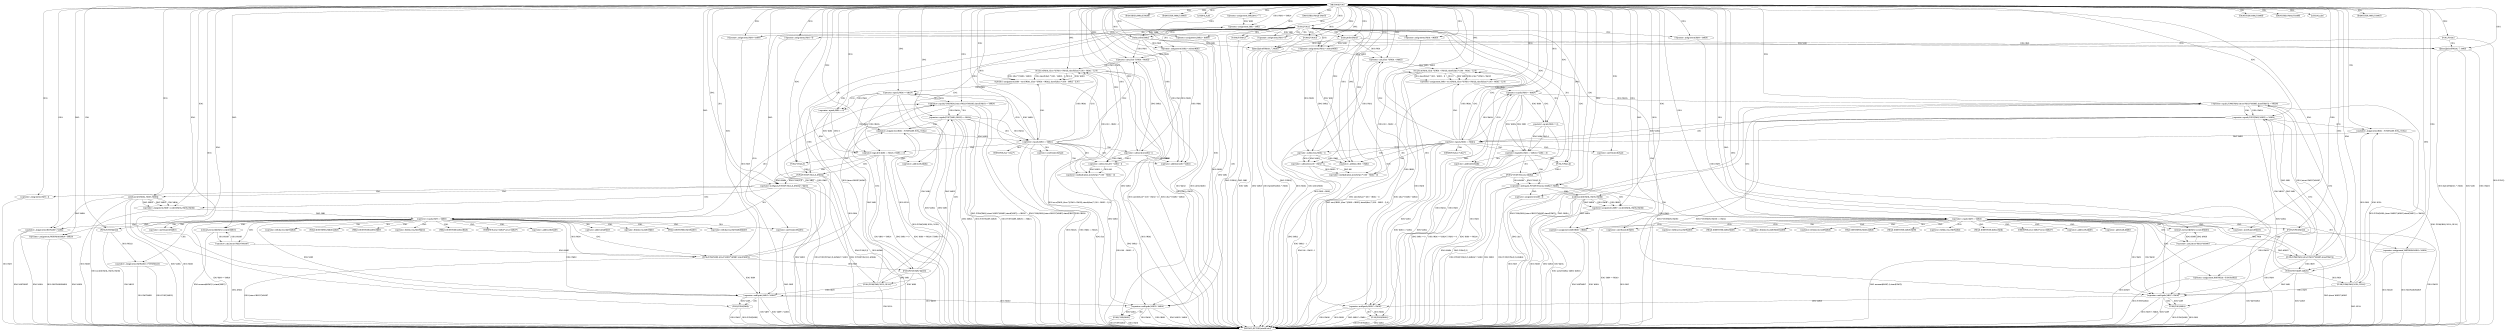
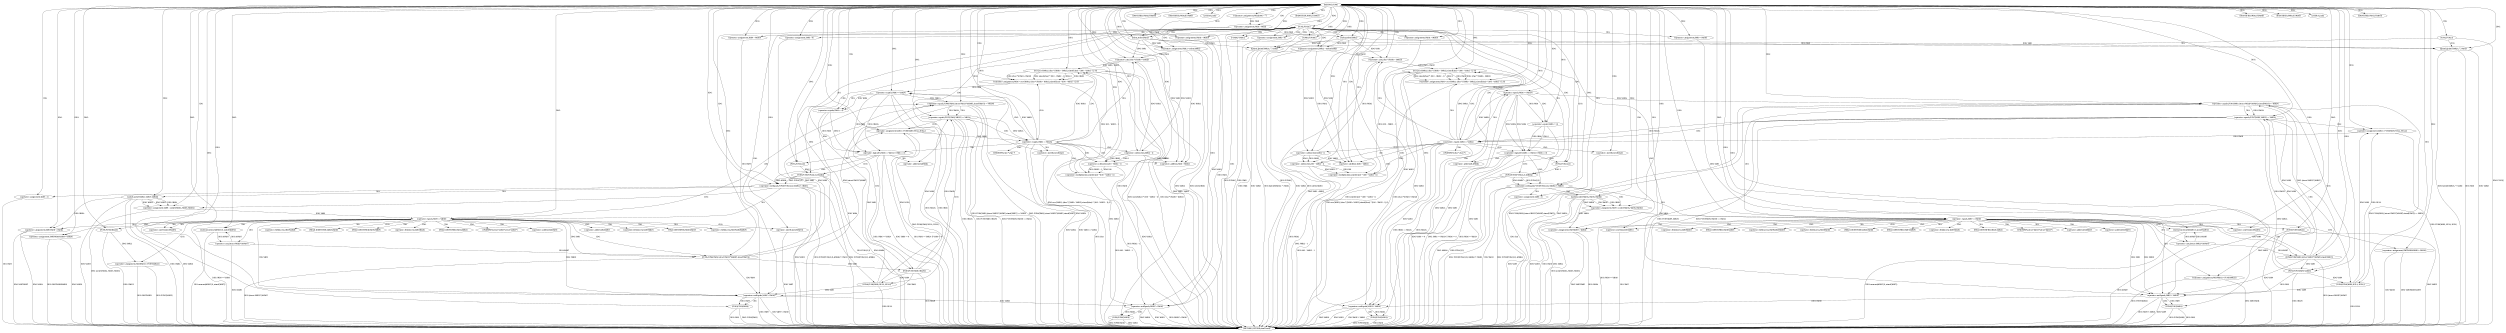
edge "(METHOD,FUN1)" -> "(<operator>.assignment,VAR1 = VAR2)": label "DDG: VAR6 == VAR24" -> "DDG: "
edge "(METHOD_RETURN,sizeOf void)" -> "(<operator>.assignment,VAR1 = VAR2)": reversed
